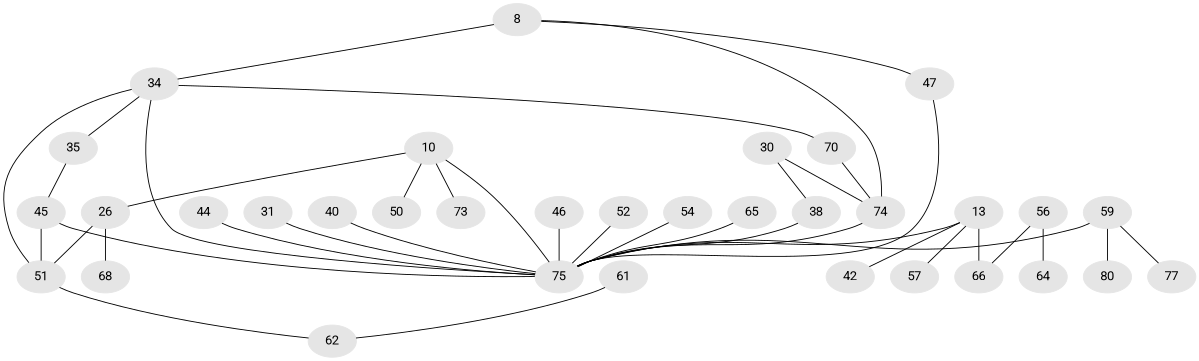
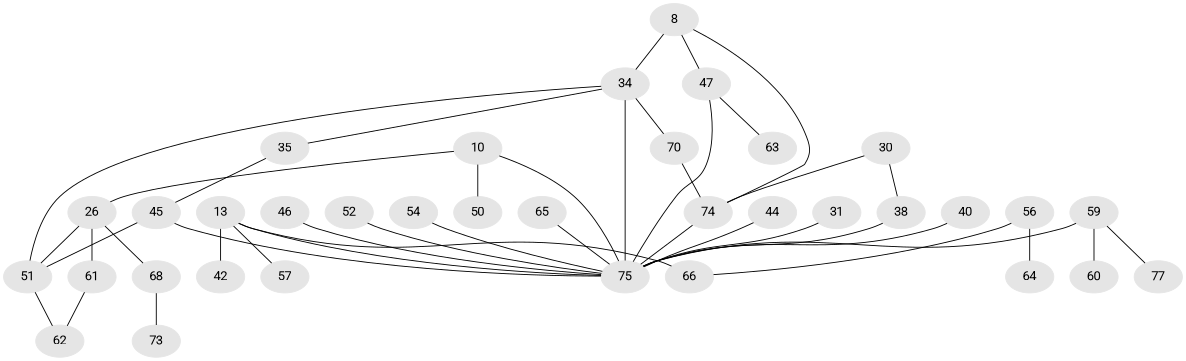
node "63": added
edge "10" -- "73": now "68" -- "73"
edge "26" -- "61": added
node "80": label "80" -> "60"
